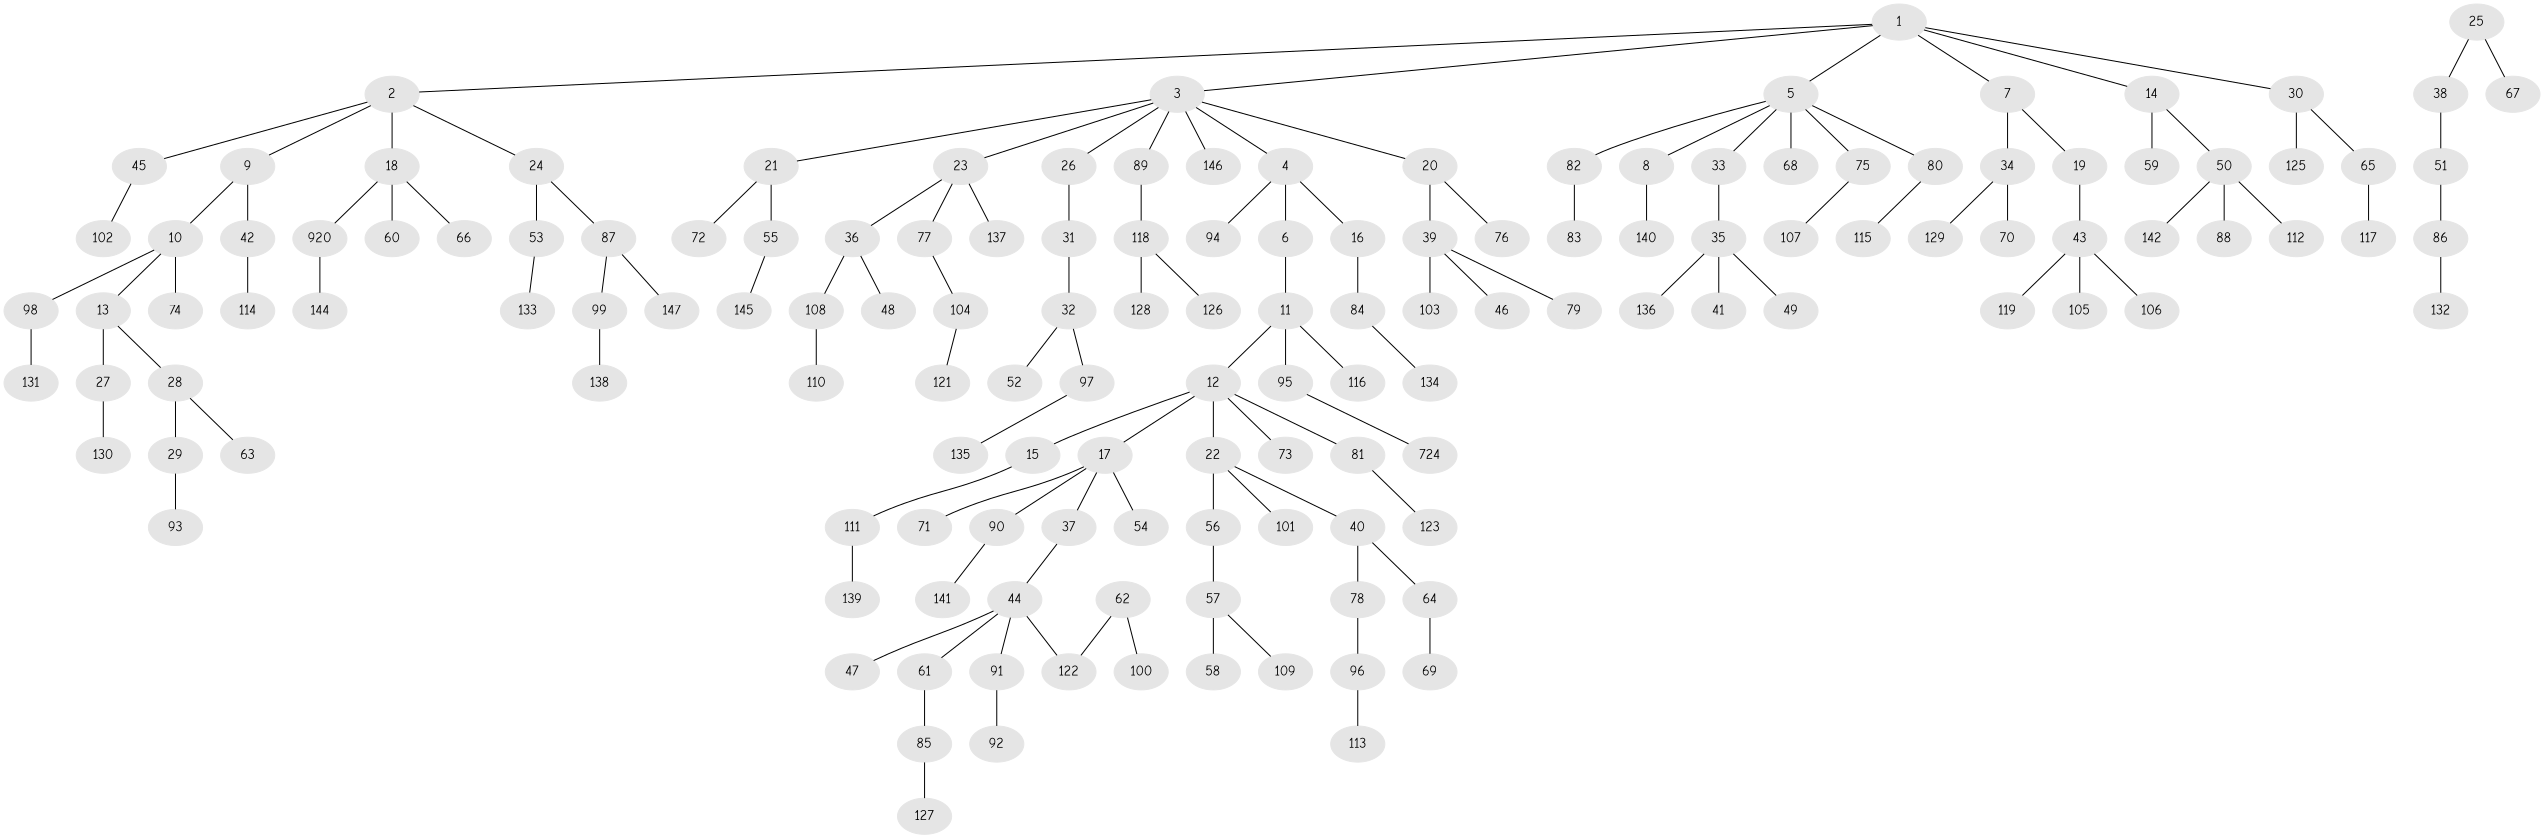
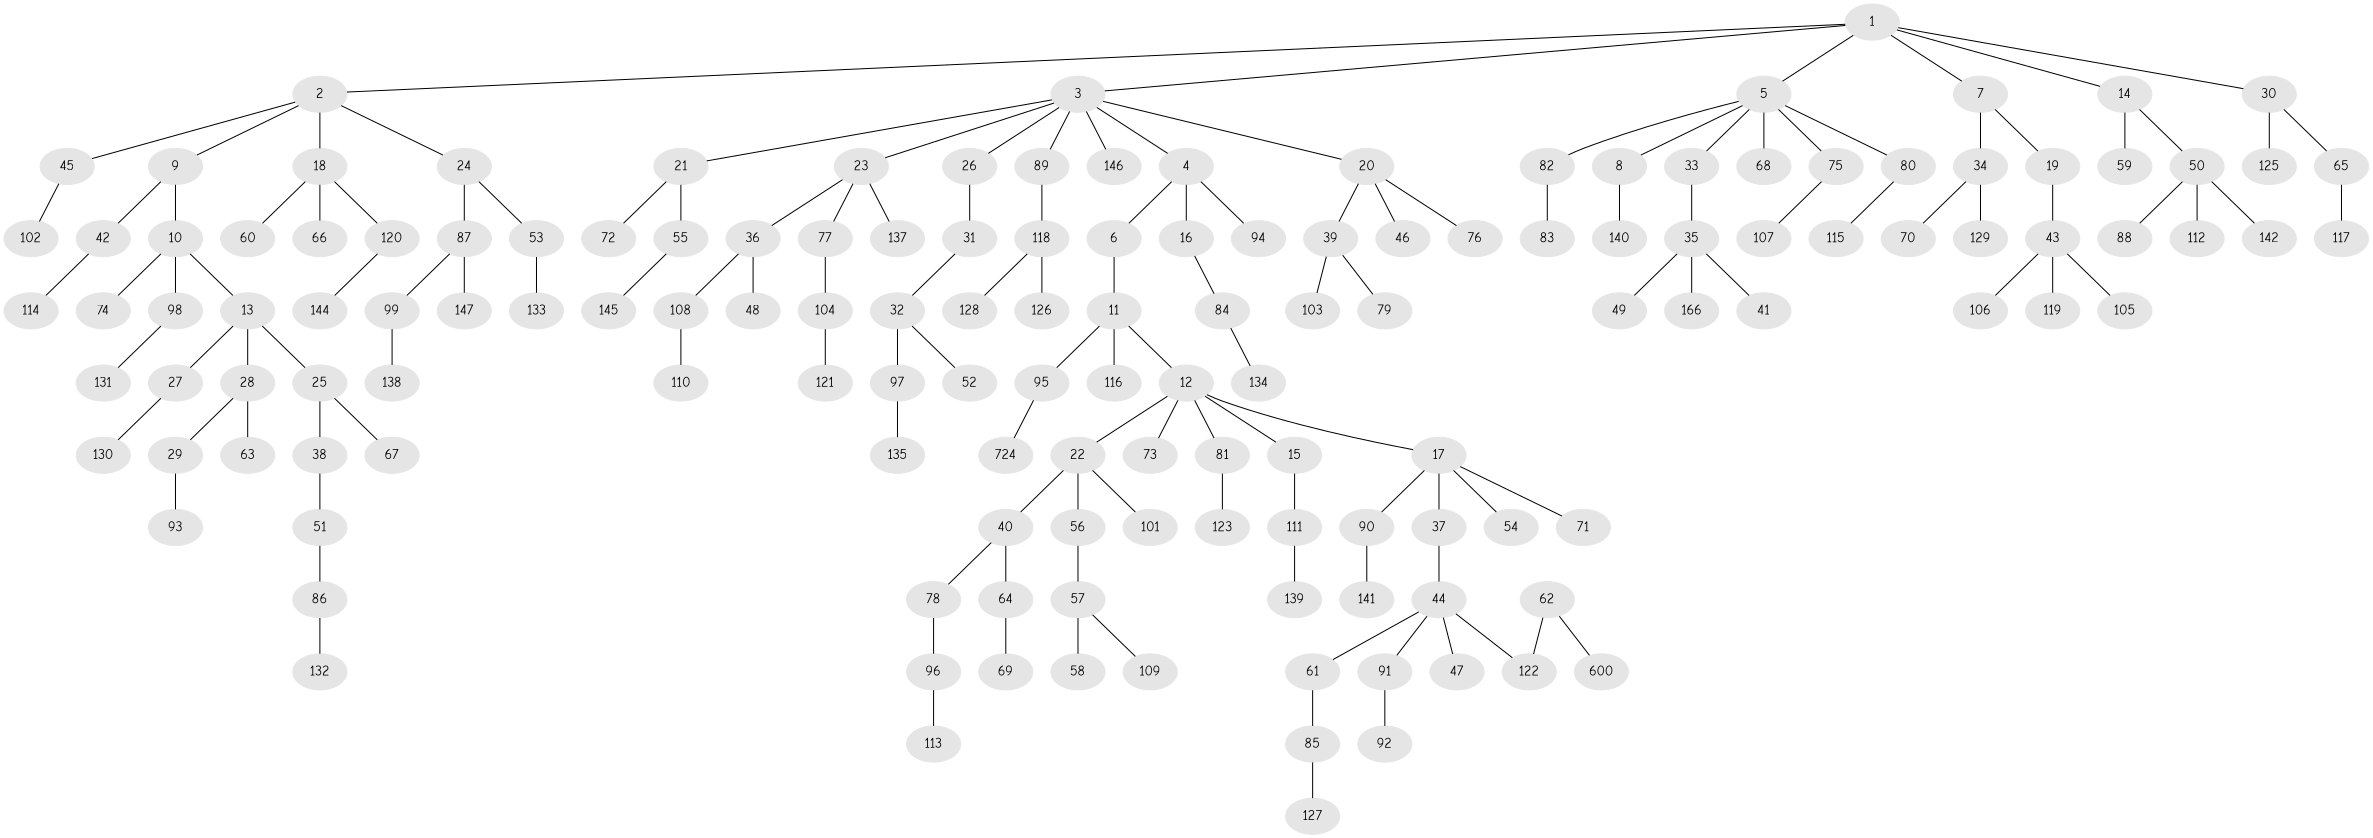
node "920": label "920" -> "120"
edge "39" -- "46": now "20" -- "46"
node "136": label "136" -> "166"
edge "13" -- "25": added
node "100": label "100" -> "600"
